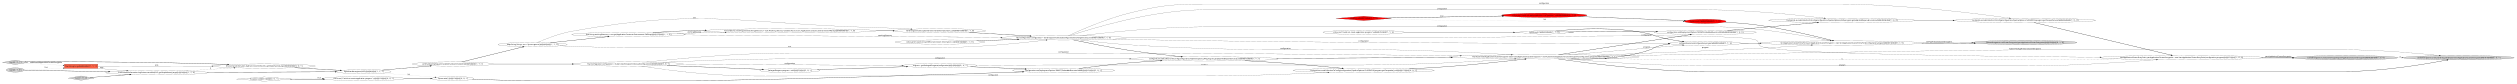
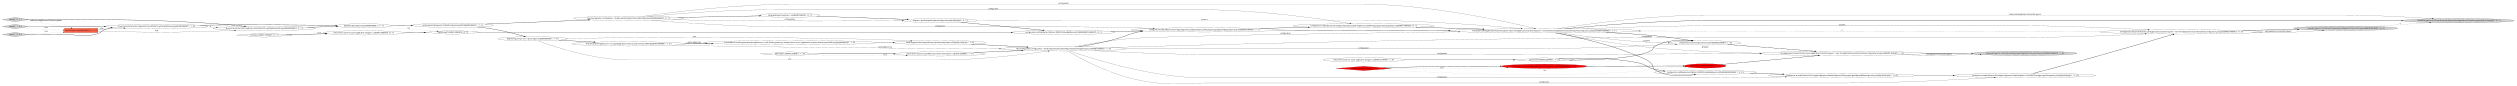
edge "main['1', '0', '0']" -> "final String(( args@@@2@@@['1', '1', '1']": added, label "true"
node "IOException e@@@12@@@['1', '1', '0']": added
node "main['0', '1', '0']": shape ellipse -> diamond
node "System.exit(1)@@@13@@@['0', '0', '1']": shape ellipse -> diamond
